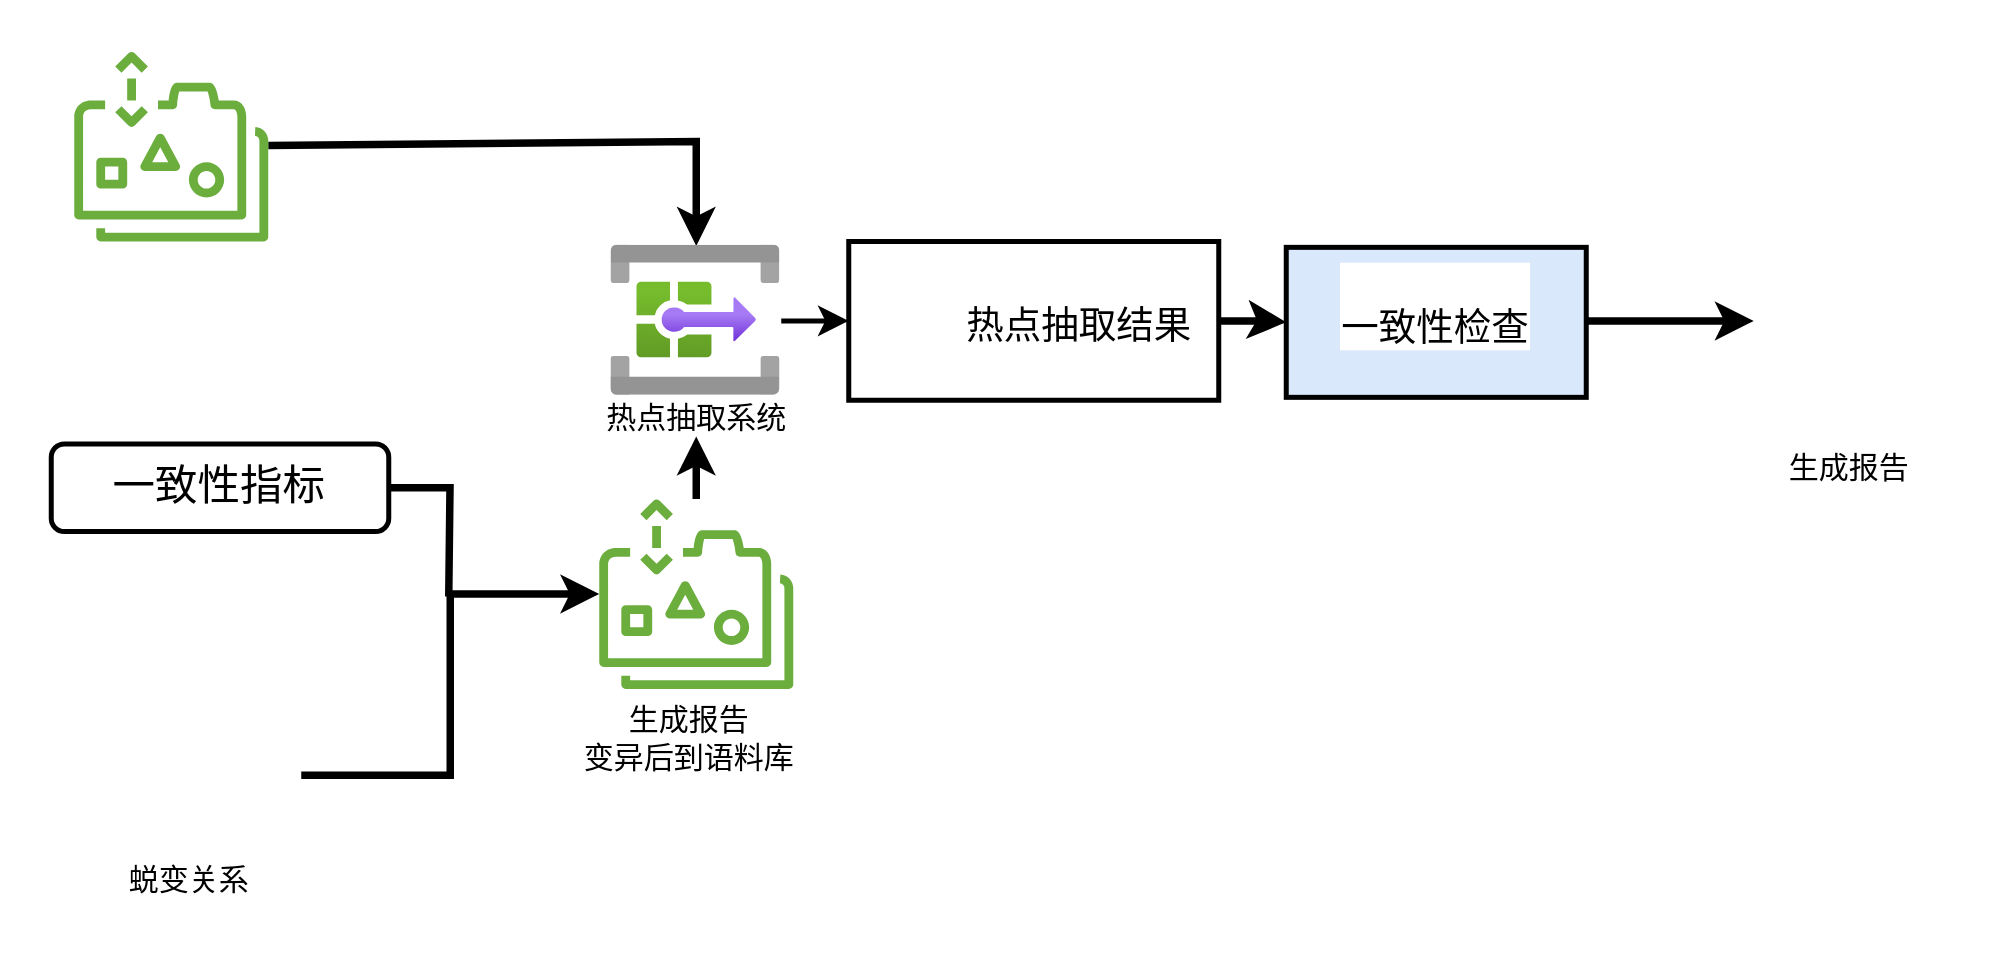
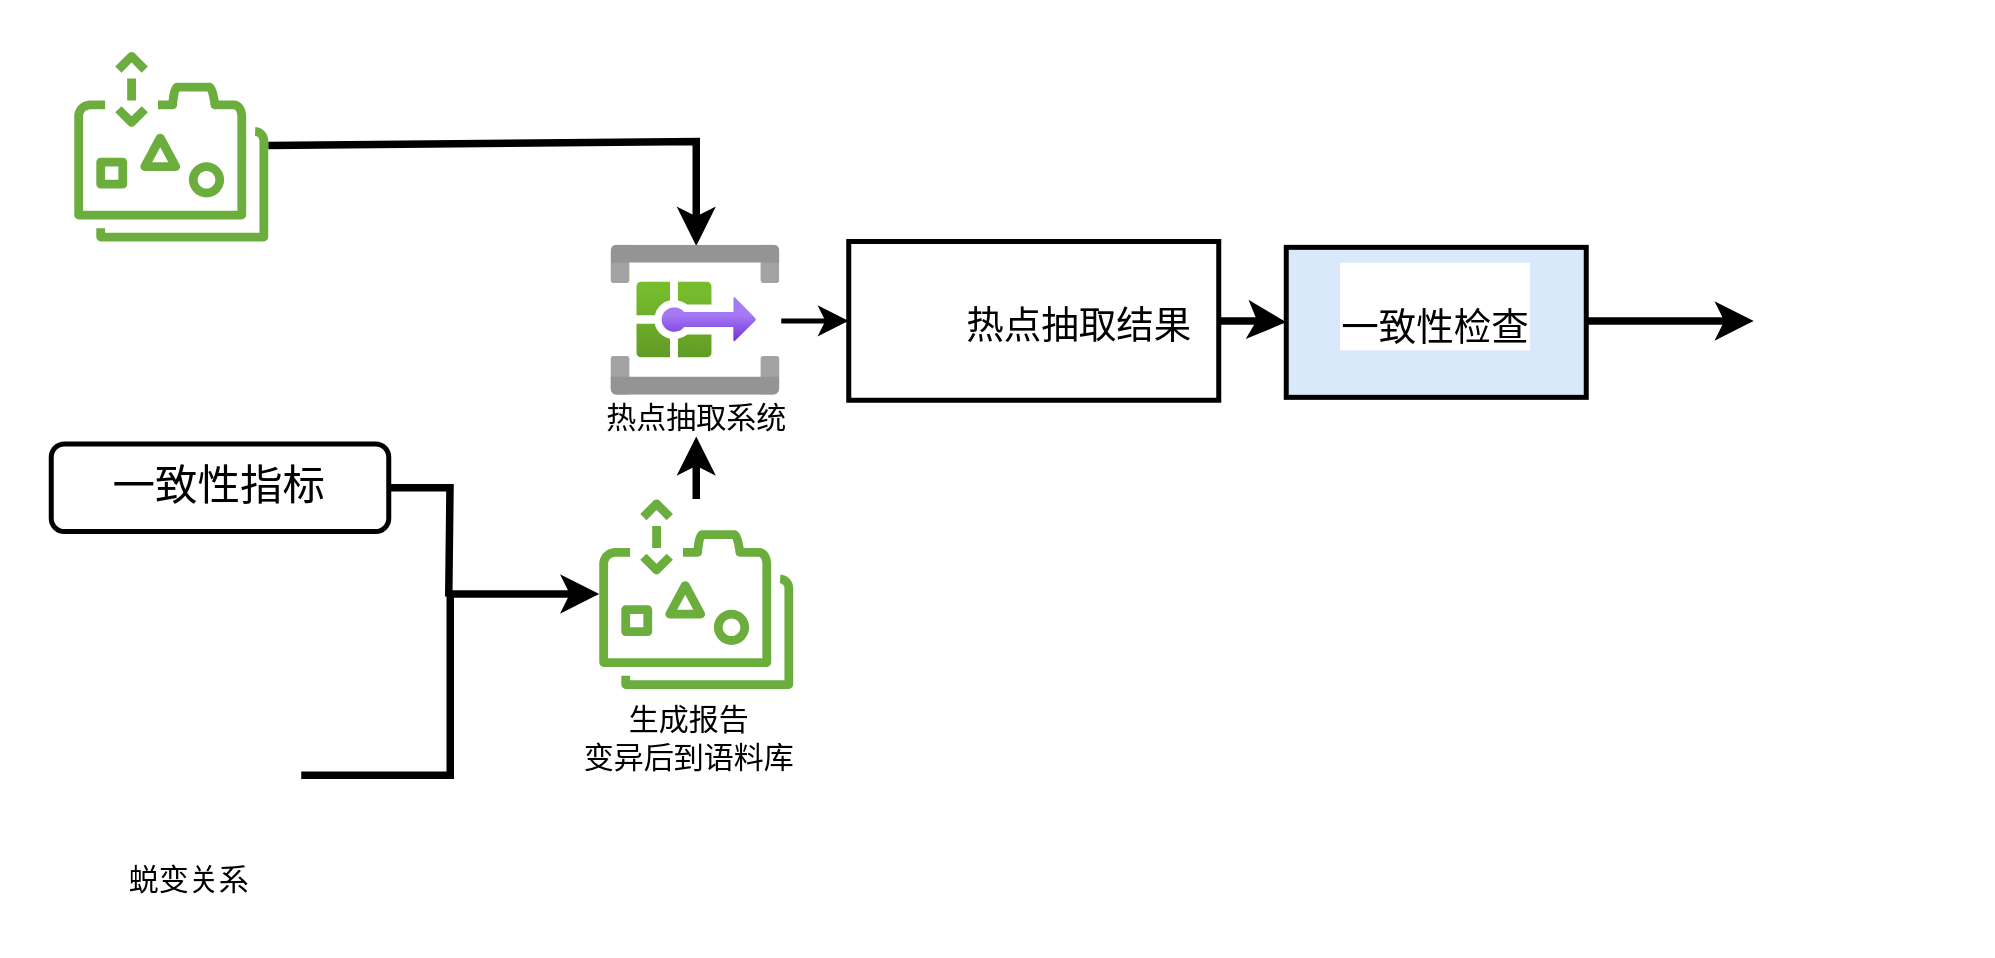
node "生成报告": removed
